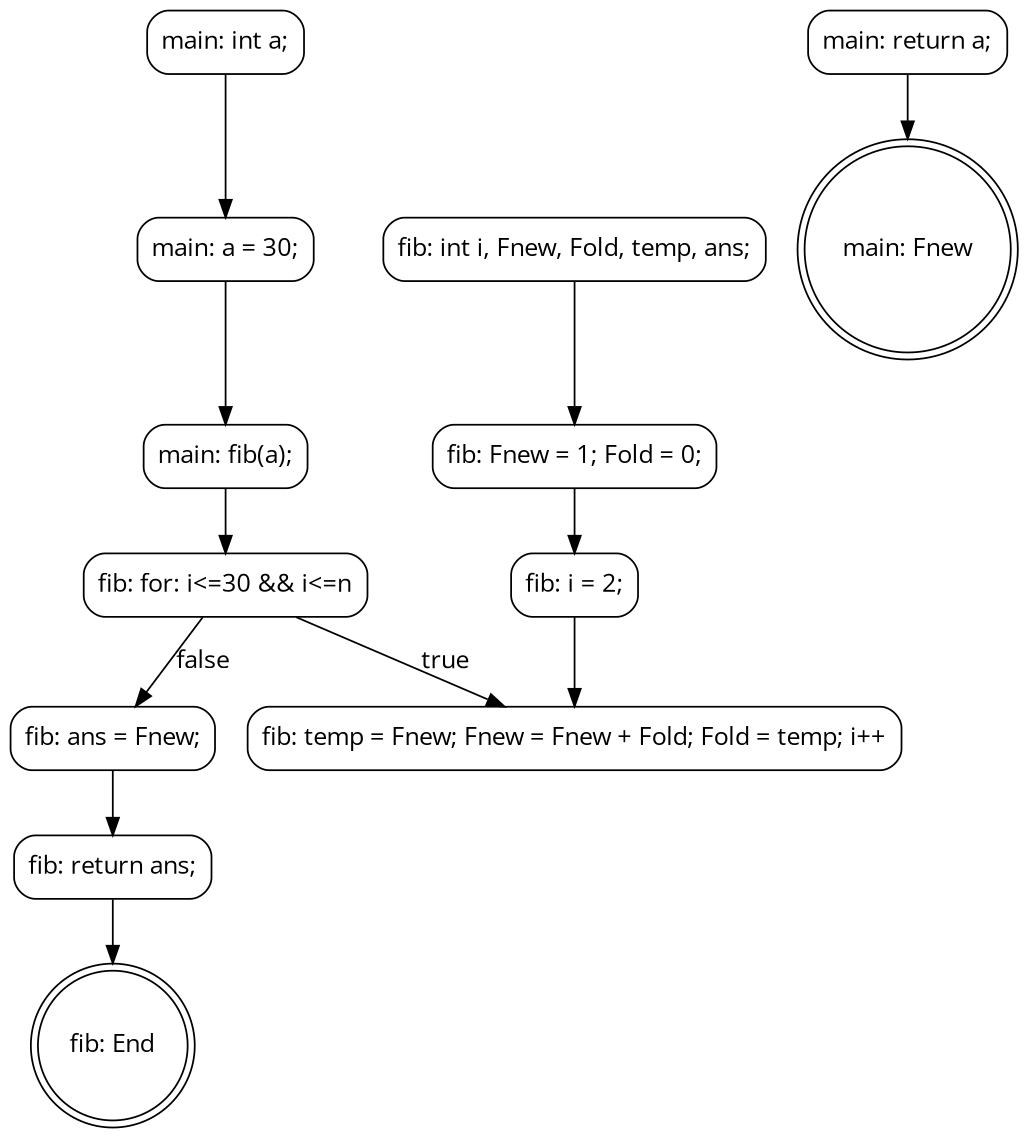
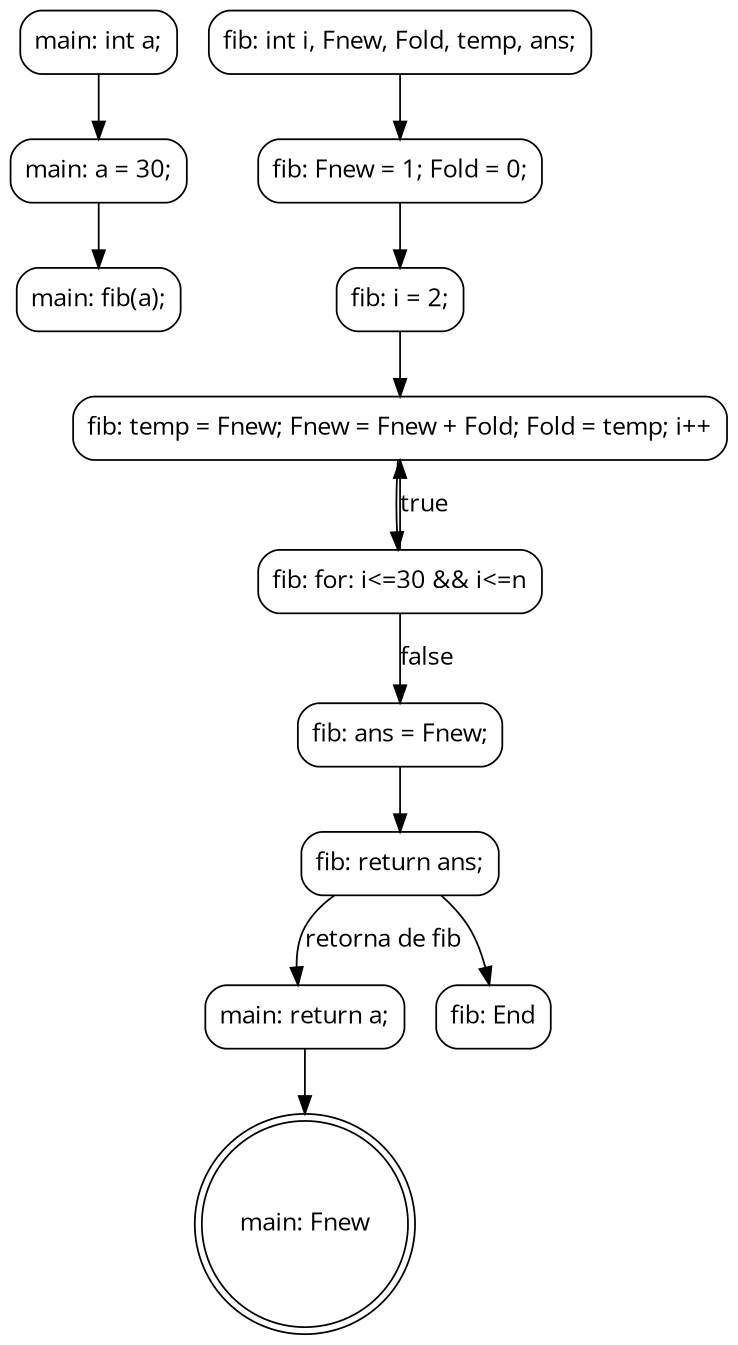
edge "main: fib(a);" -> "fib: for: i<=30 && i<=n": now "fib: temp = Fnew; Fnew = Fnew + Fold; Fold = temp; i++" -> "fib: for: i<=30 && i<=n"
edge "fib: return ans;" -> "main: return a;": added, label "retorna de fib"
node "fib: End": shape doublecircle -> box
